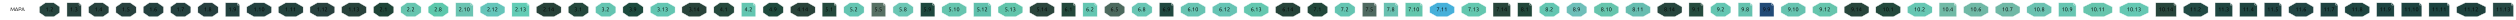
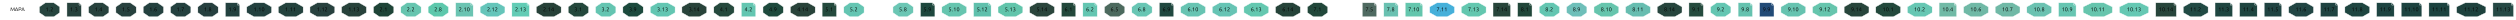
node "5.5": removed
node "7.2": removed
